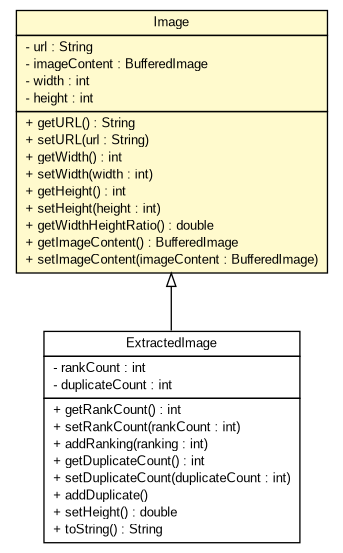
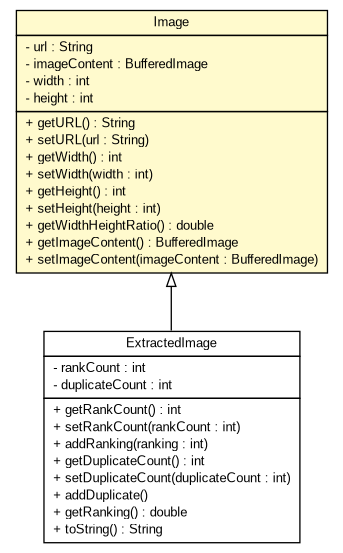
node "ExtractedImage": text "+ setHeight() : double" -> "+ getRanking() : double"
